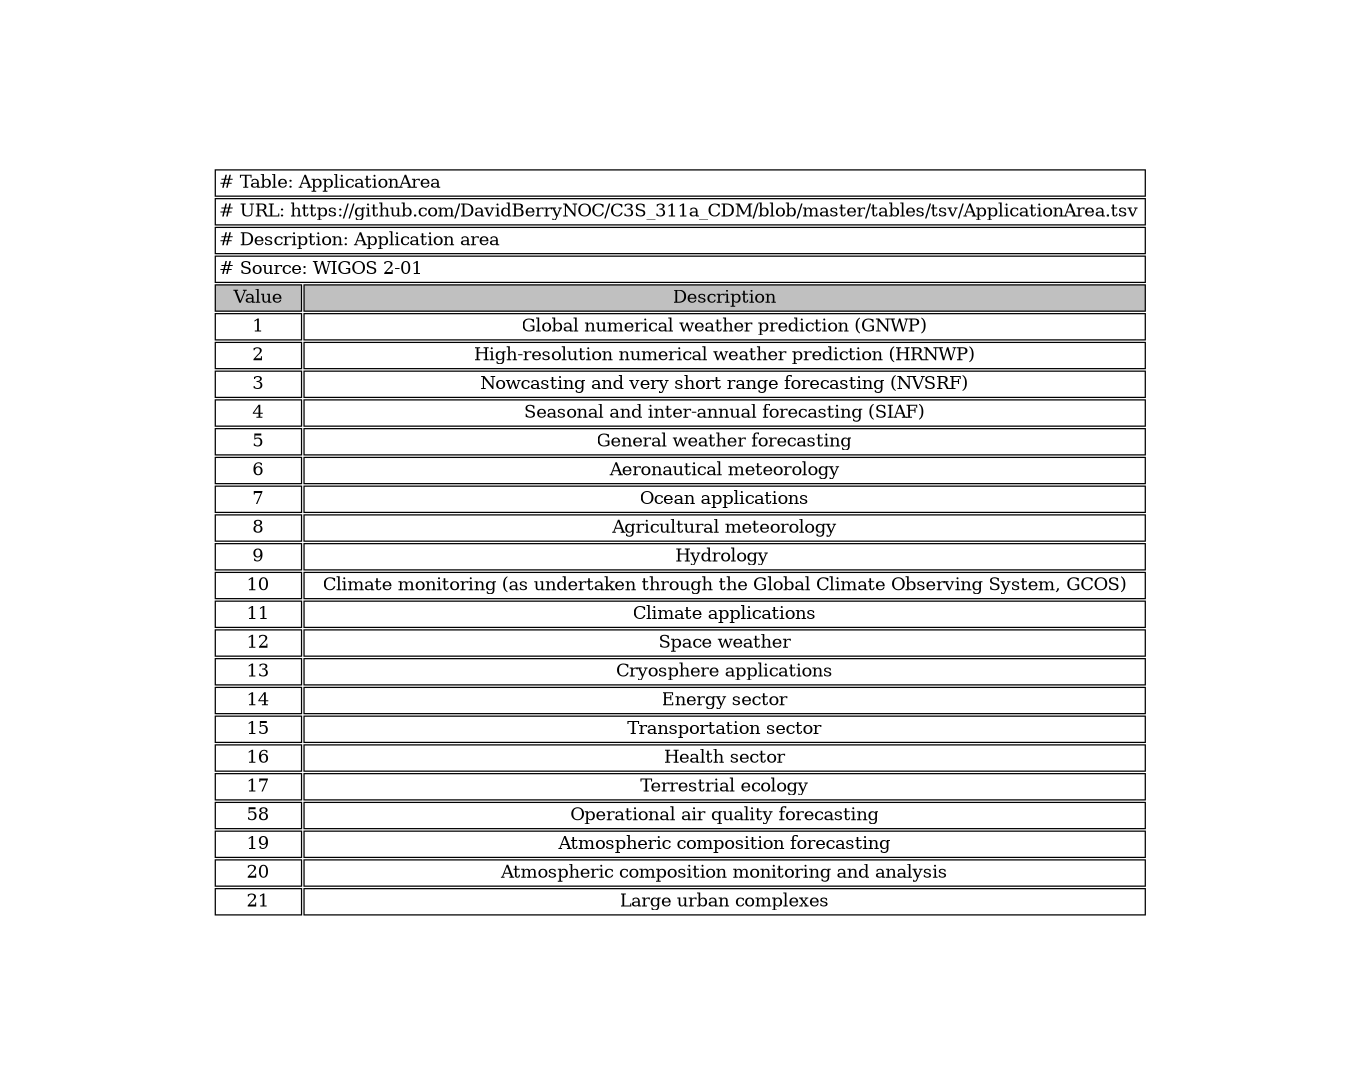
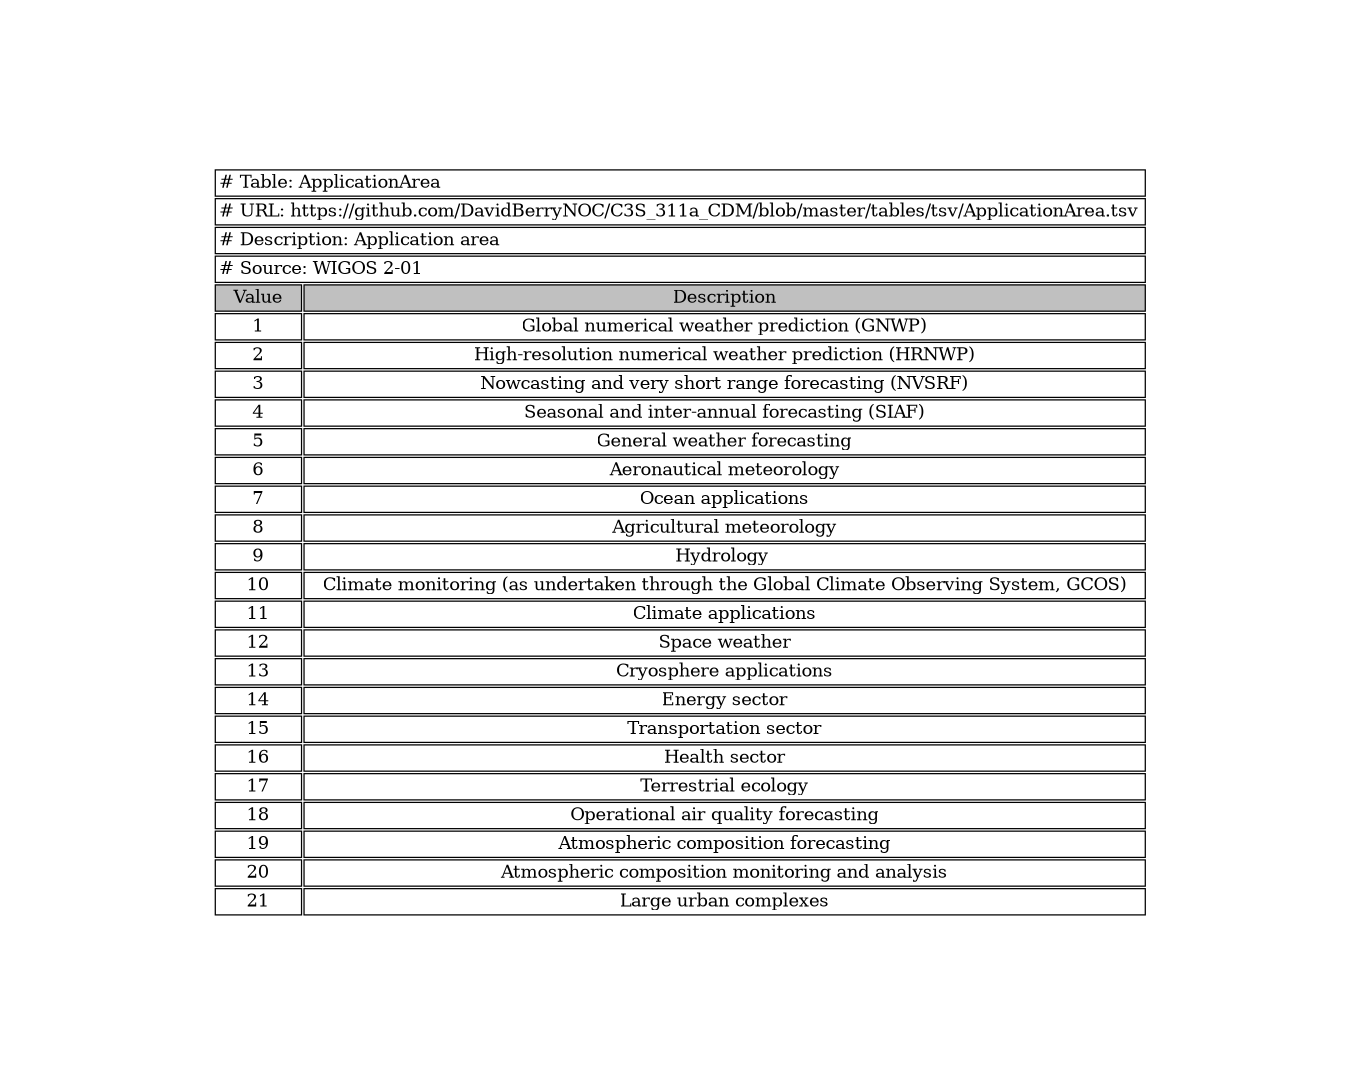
node "# Table: ApplicationArea": text "58" -> "18"
